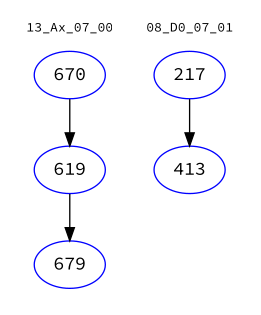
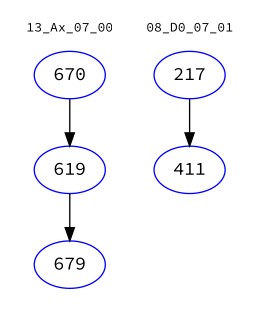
node "413": label "413" -> "411"
